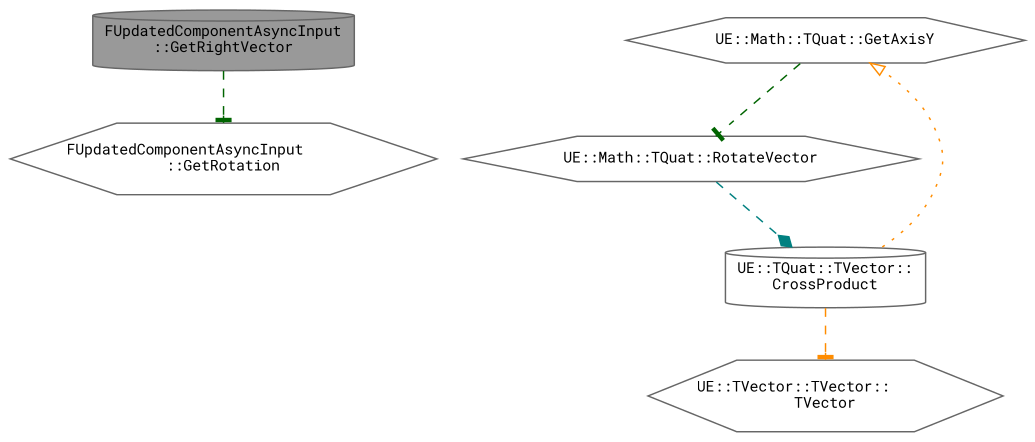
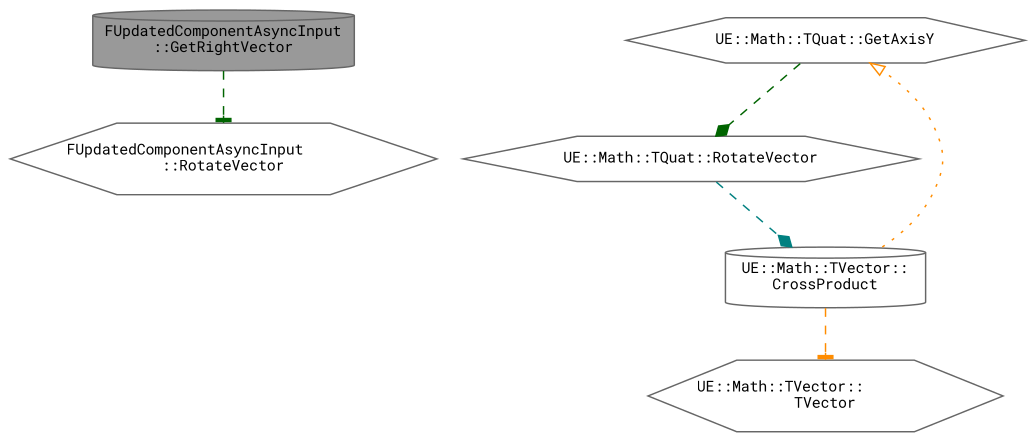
edge "UE::Math::TQuat::GetAxisY" -> "UE::Math::TQuat::RotateVector": arrowhead tee -> diamond
node "FUpdatedComponentAsyncInput ::GetRotation": label "FUpdatedComponentAsyncInput ::GetRotation" -> "FUpdatedComponentAsyncInput ::RotateVector"
node "UE::TQuat::TVector:: CrossProduct": label "UE::TQuat::TVector:: CrossProduct" -> "UE::Math::TVector:: CrossProduct"
node "UE::TVector::TVector:: TVector": label "UE::TVector::TVector:: TVector" -> "UE::Math::TVector:: TVector"
